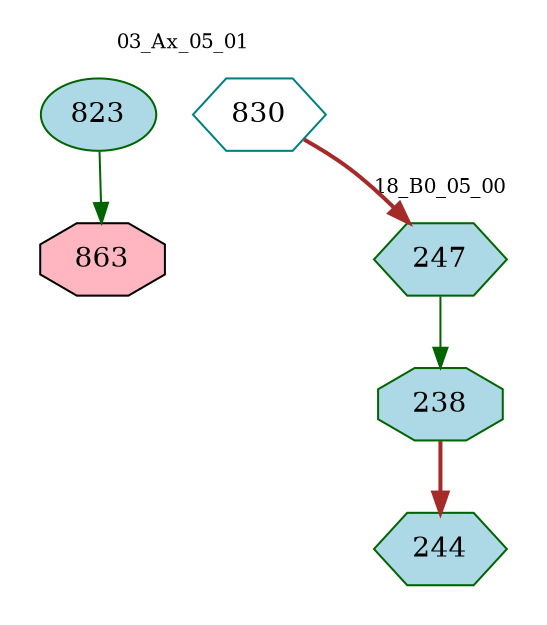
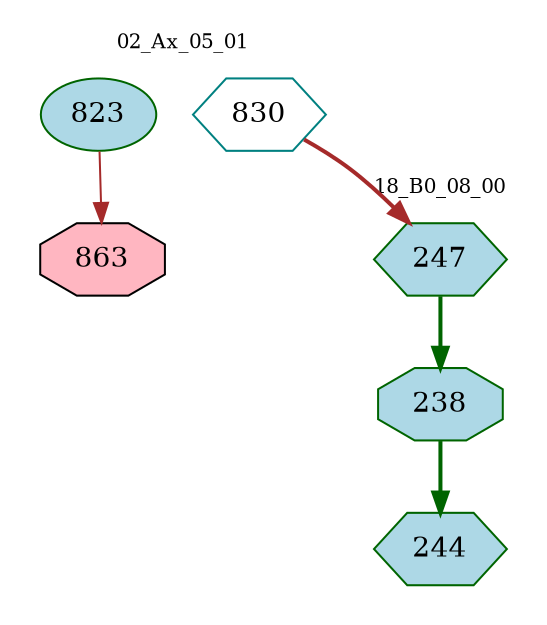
cluster "03_Ax_05_01": label "03_Ax_05_01" -> "02_Ax_05_01"
edge "823" -> "863": color darkgreen -> brown
cluster "18_B0_05_00": label "18_B0_05_00" -> "18_B0_08_00"
edge "247" -> "238": style solid -> bold
edge "238" -> "244": color brown -> darkgreen
